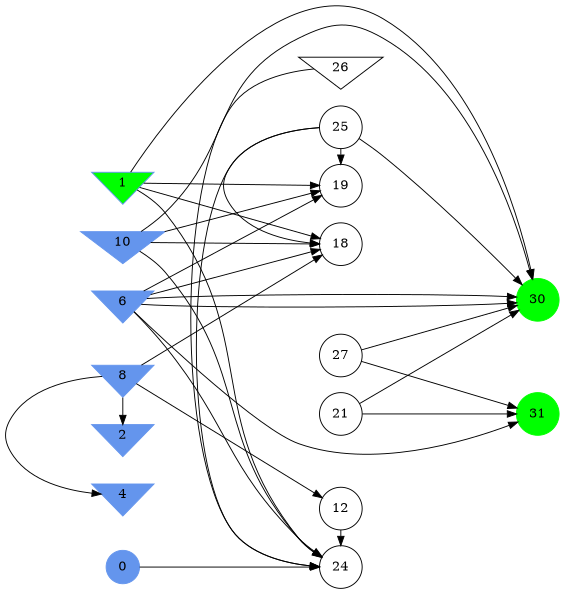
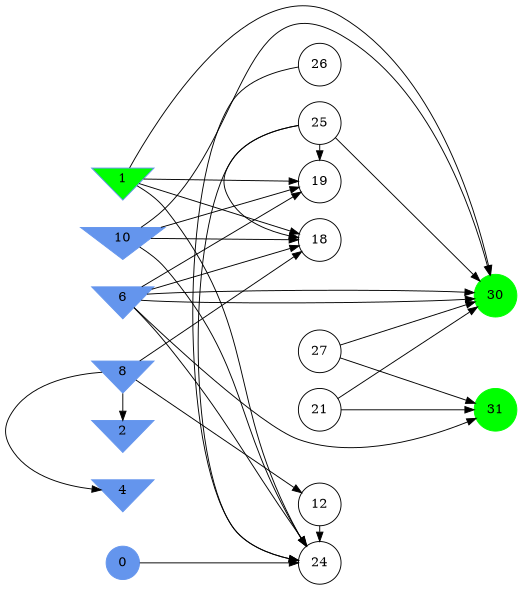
node "26": shape invtriangle -> circle
